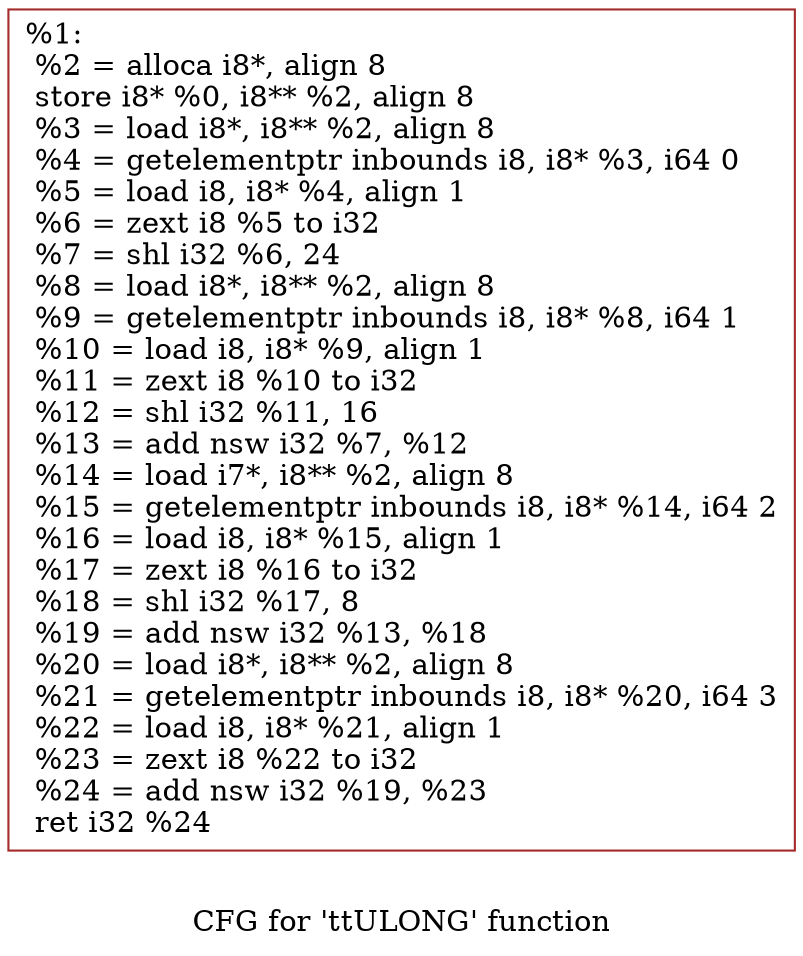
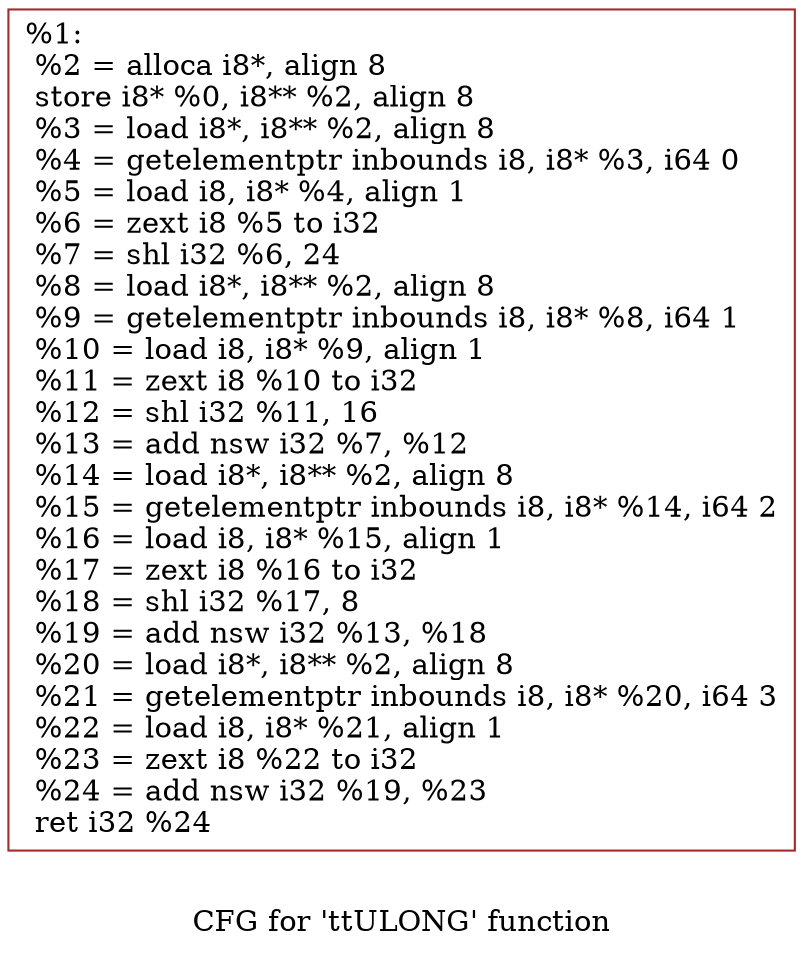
node "%1:": text "%14 = load i7*, i8** %2, align 8" -> "%14 = load i8*, i8** %2, align 8"
